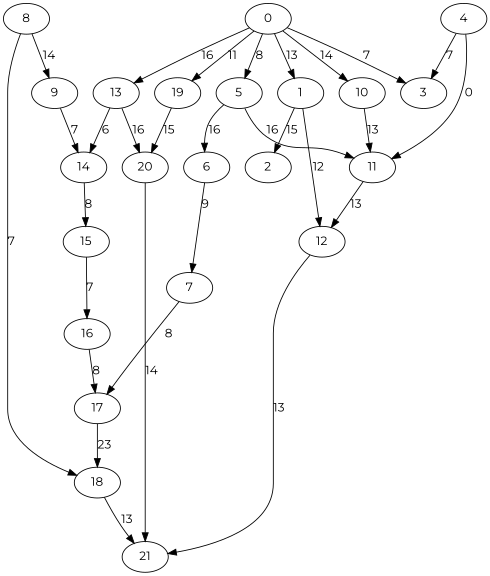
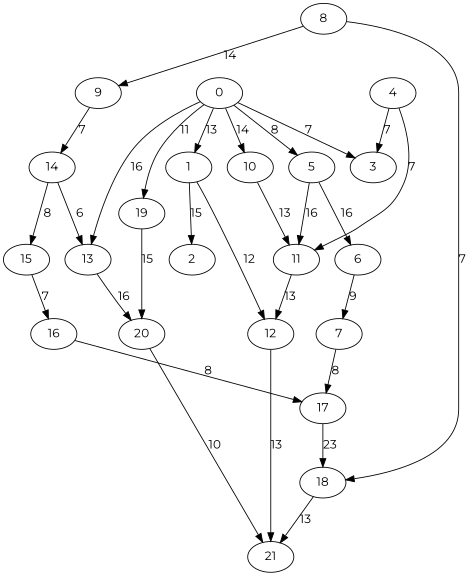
edge "4" -> "11": label "0" -> "7"
edge "13" -> "14": reversed
edge "20" -> "21": label "14" -> "10"
